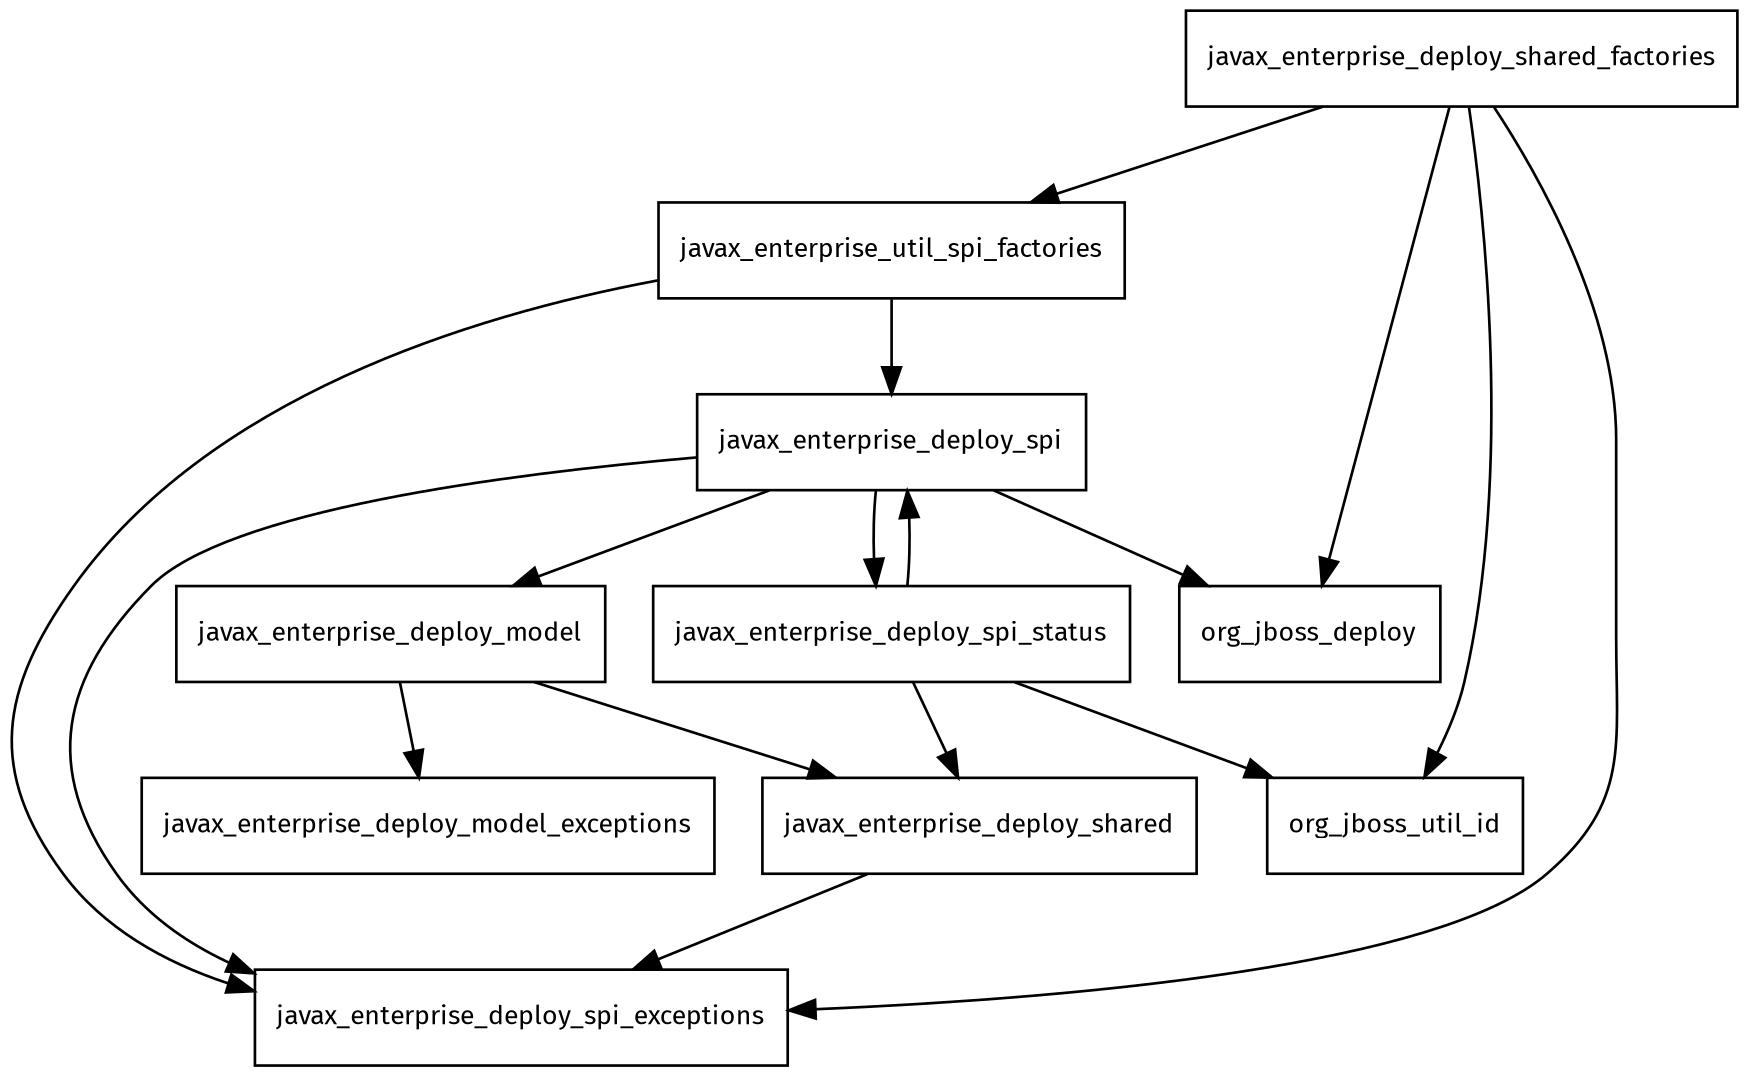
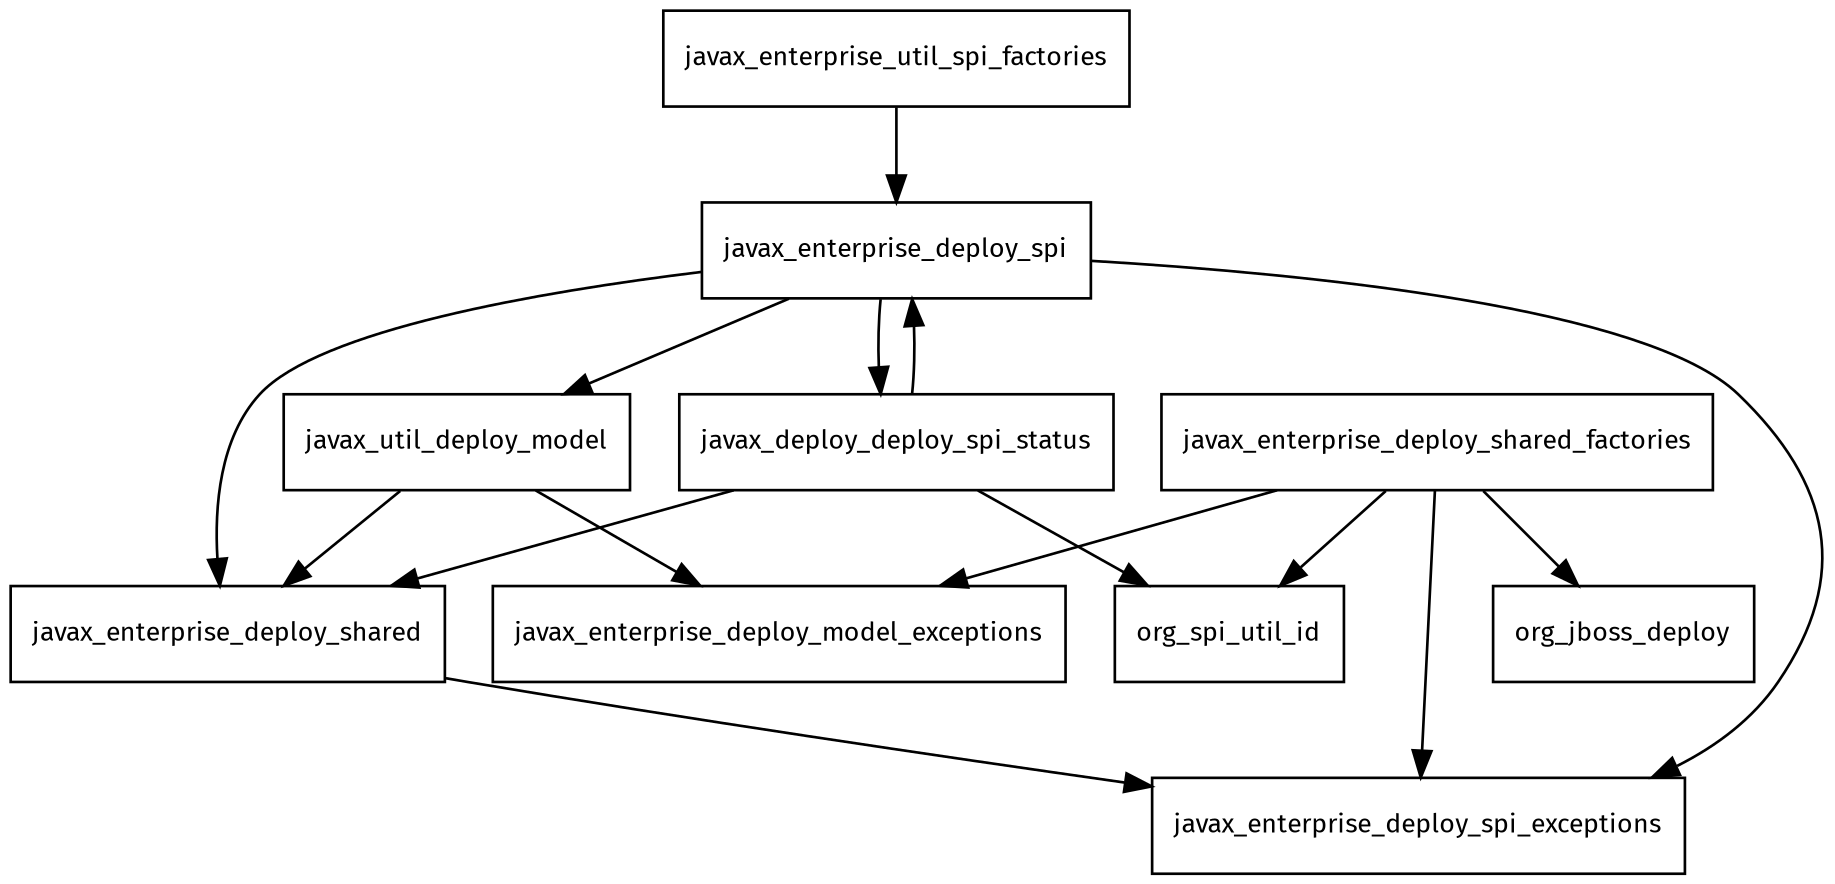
edge "javax_enterprise_deploy_shared_factories" -> "javax_enterprise_util_spi_factories": now "javax_enterprise_deploy_shared_factories" -> "javax_enterprise_deploy_model_exceptions"
edge "javax_enterprise_util_spi_factories" -> "javax_enterprise_deploy_spi_exceptions": removed
edge "javax_enterprise_deploy_spi" -> "org_jboss_deploy": now "javax_enterprise_deploy_spi" -> "javax_enterprise_deploy_shared"
node "javax_enterprise_deploy_model": label "javax_enterprise_deploy_model" -> "javax_util_deploy_model"
node "javax_enterprise_deploy_spi_status": label "javax_enterprise_deploy_spi_status" -> "javax_deploy_deploy_spi_status"
node "org_jboss_util_id": label "org_jboss_util_id" -> "org_spi_util_id"
